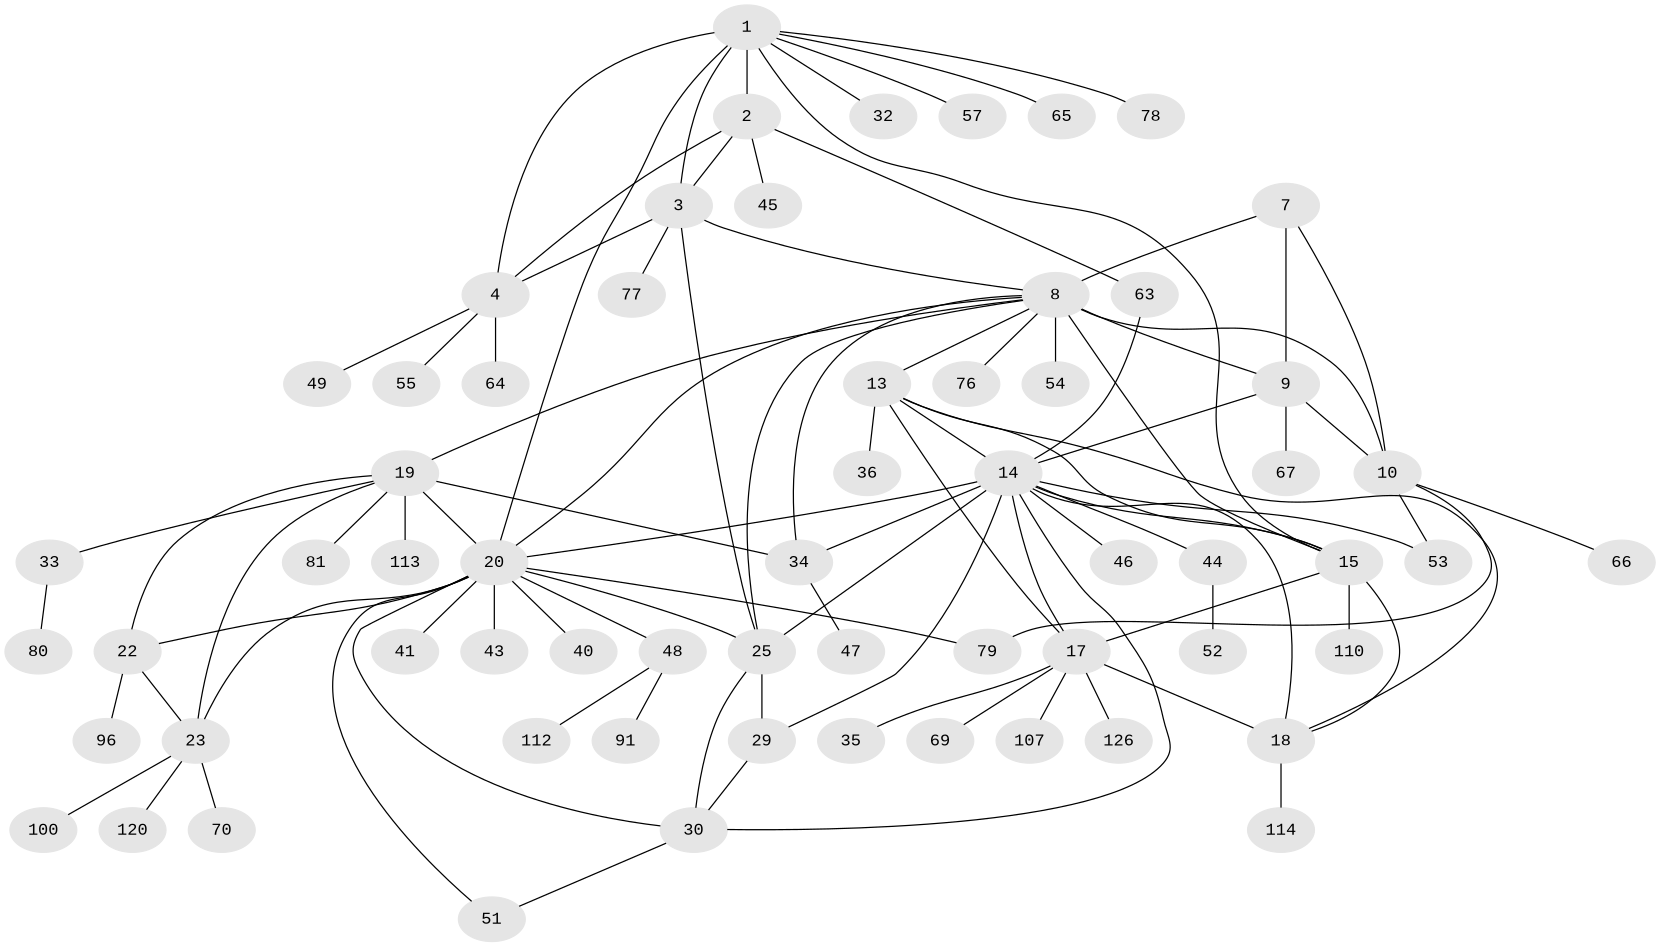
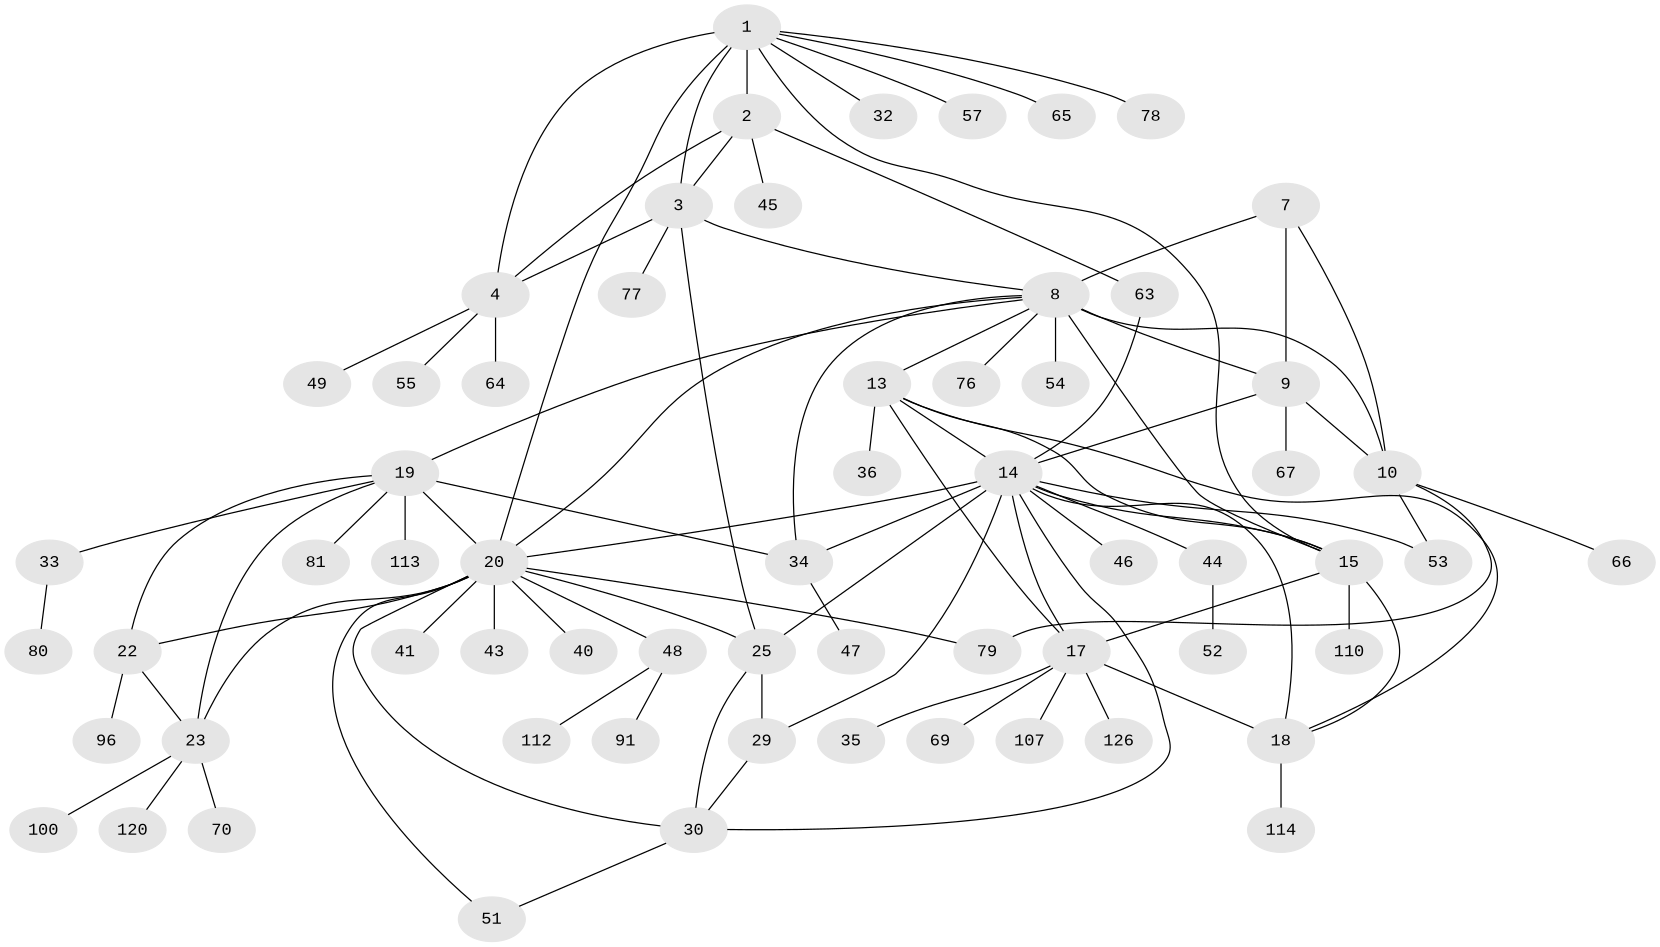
edge "8" -- "25": removed
